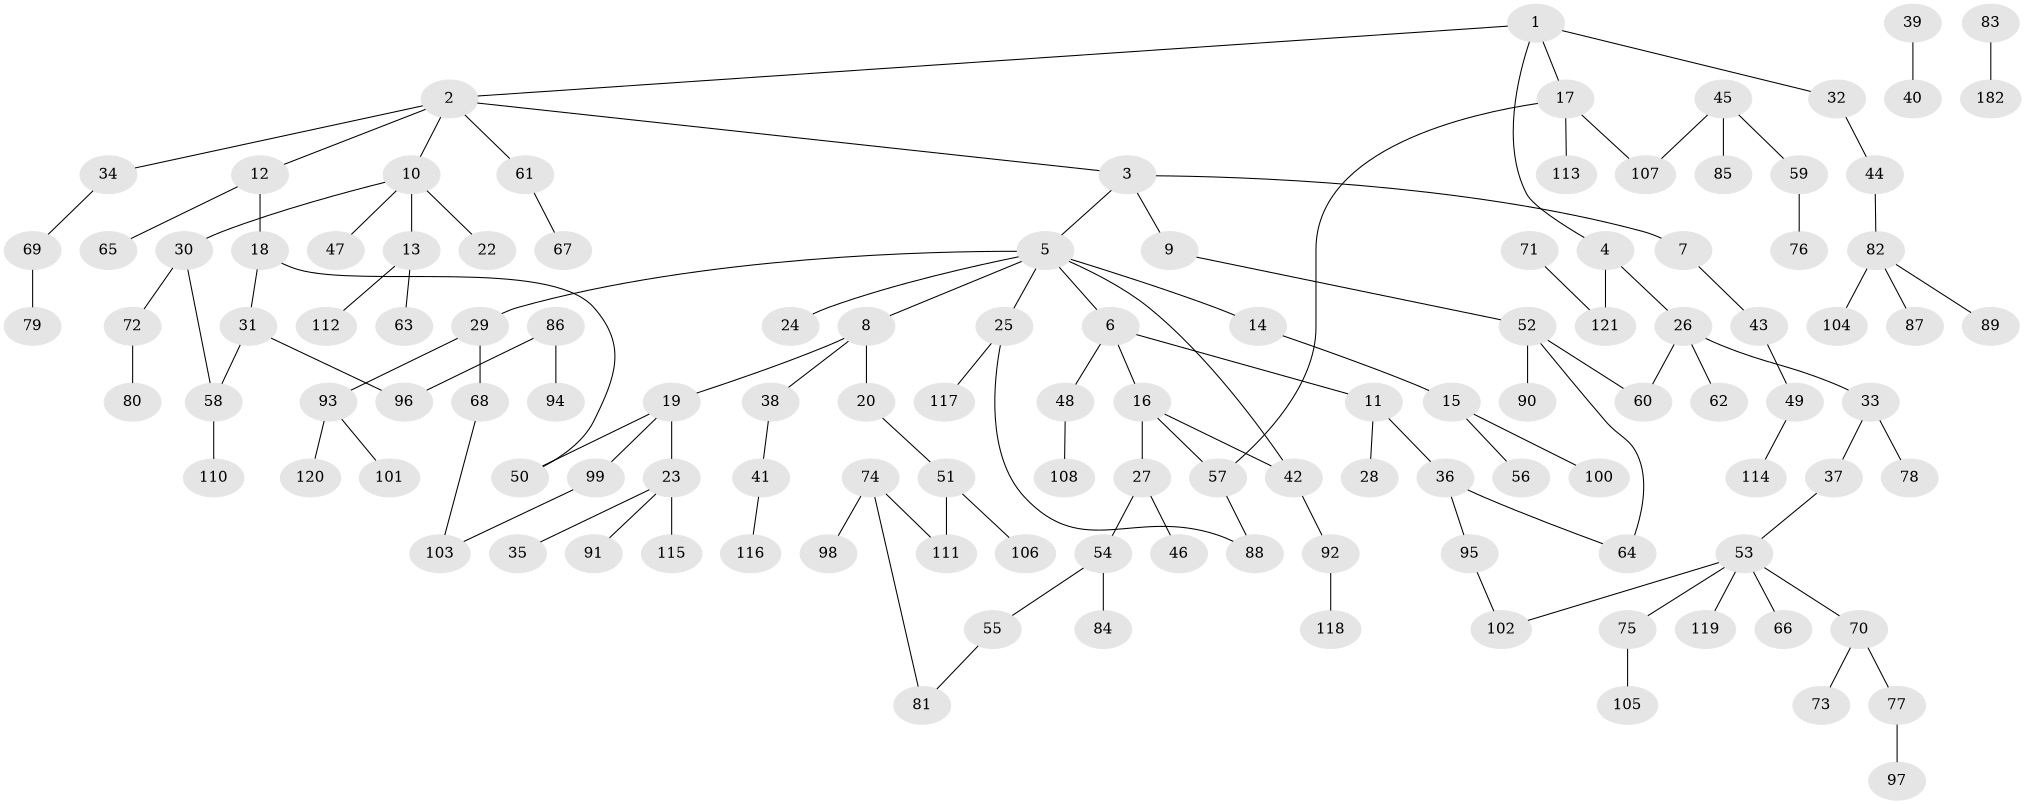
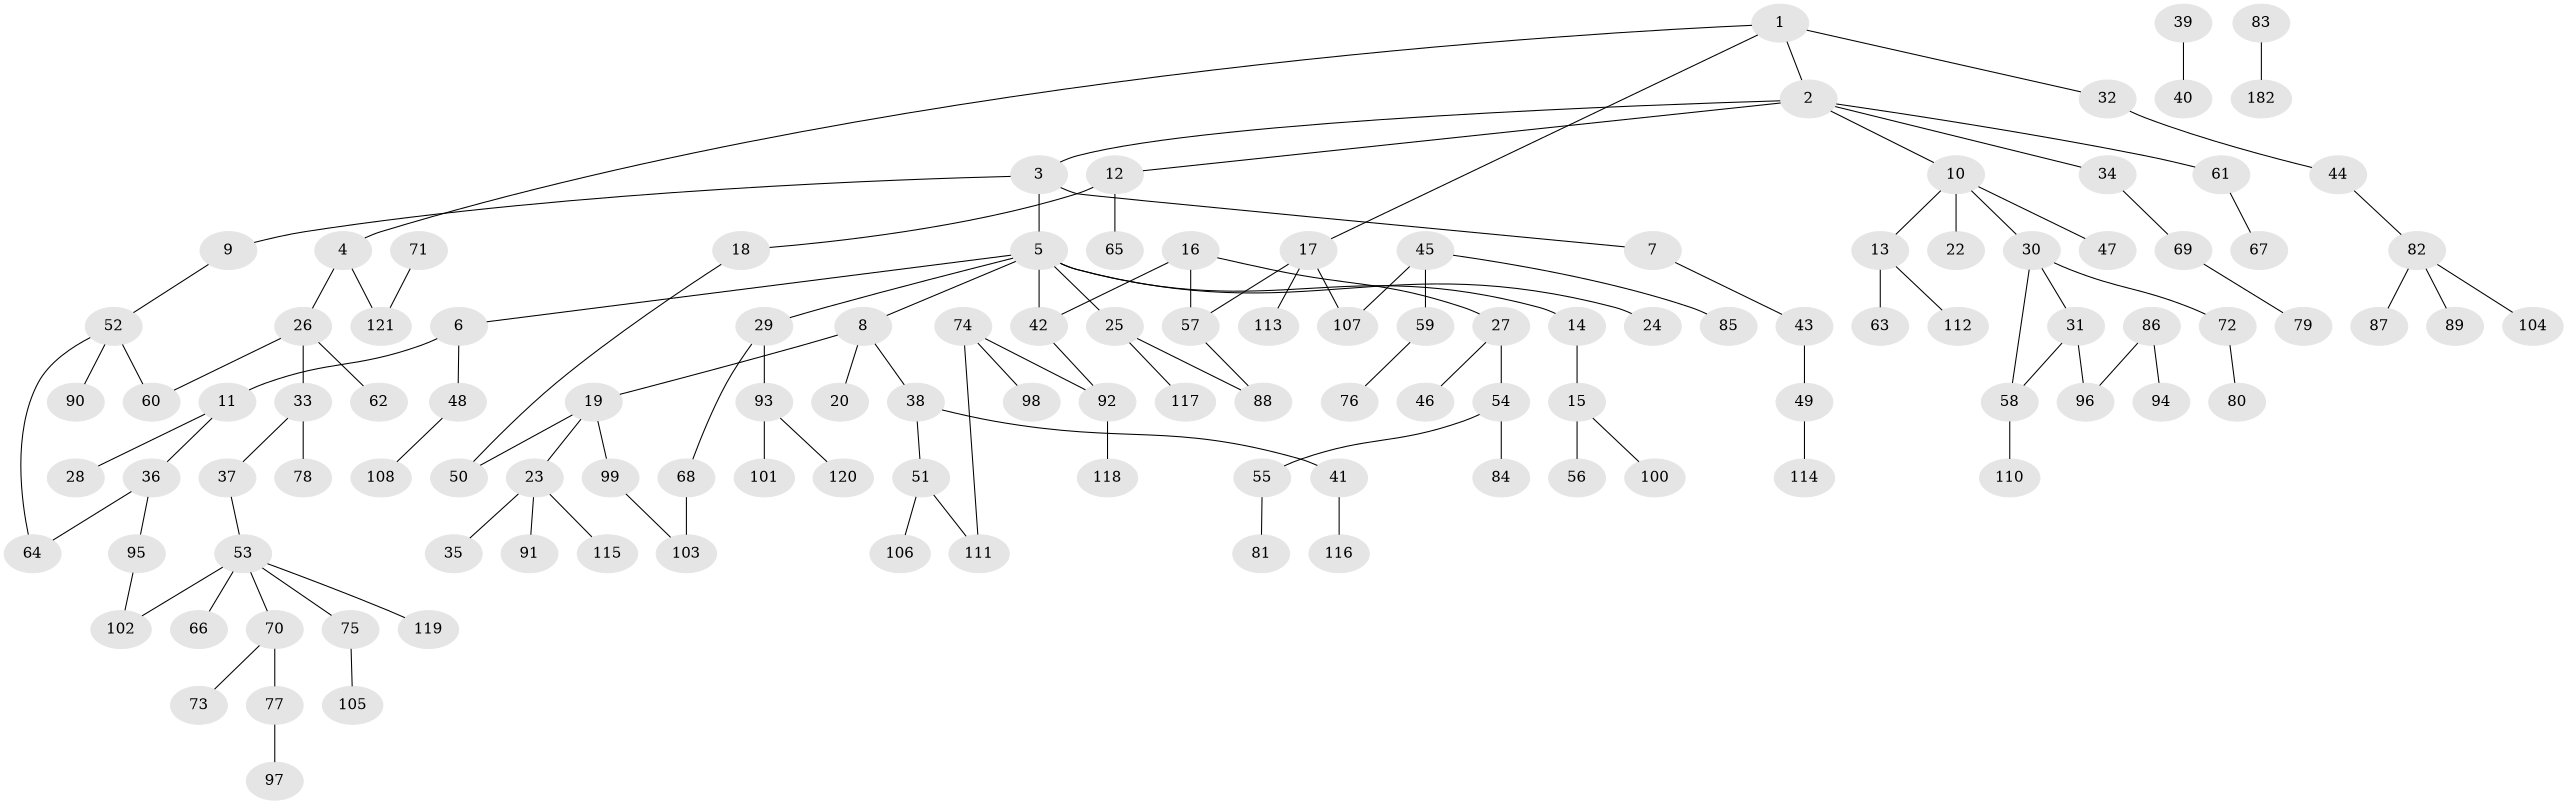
edge "18" -- "31": now "30" -- "31"
edge "6" -- "16": removed
edge "20" -- "51": now "38" -- "51"
edge "74" -- "81": now "74" -- "92"
